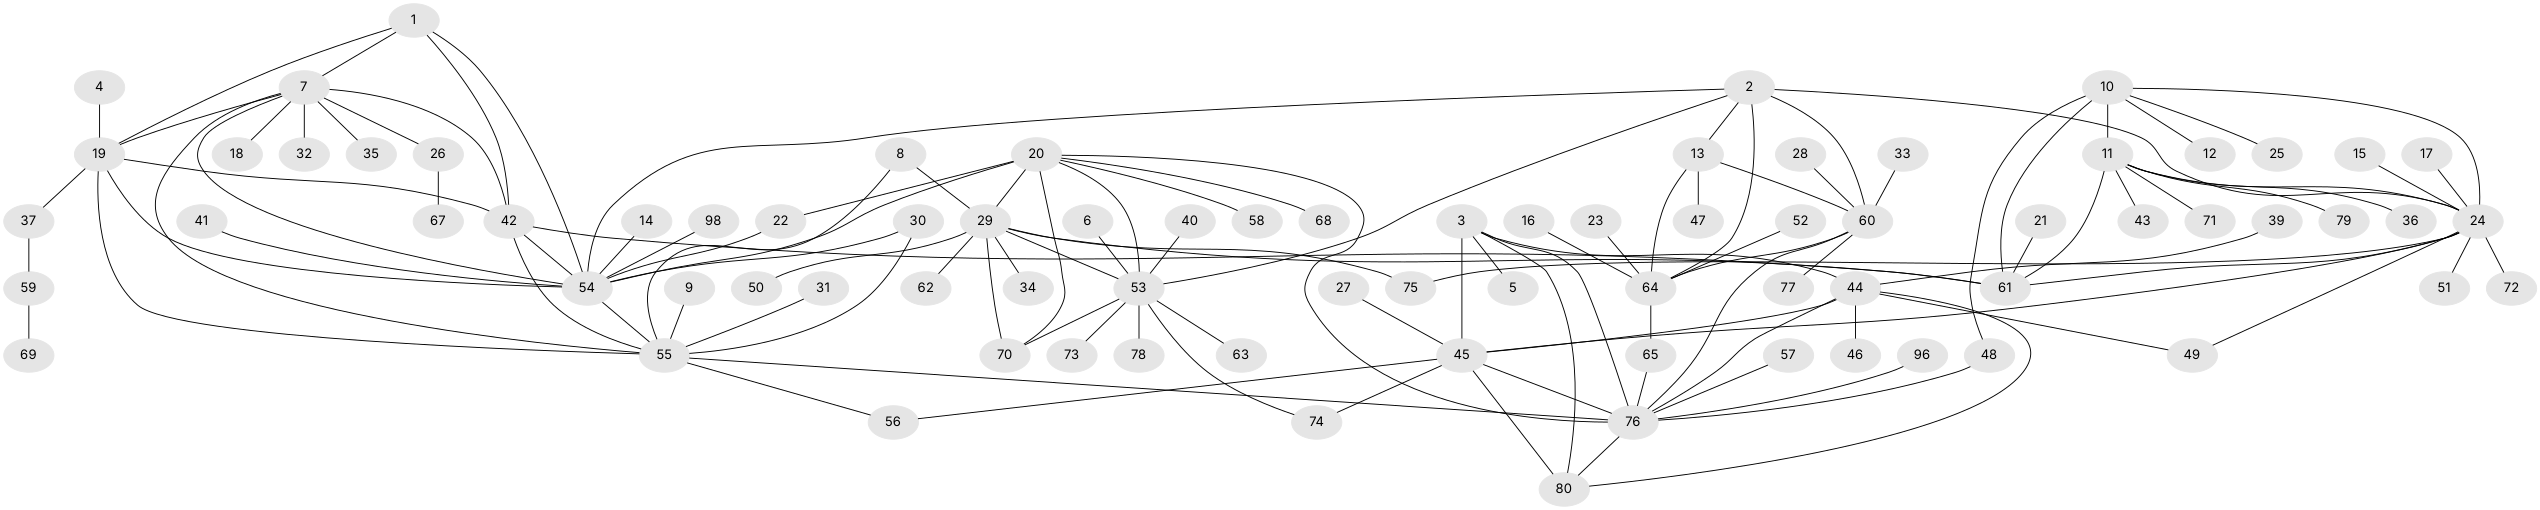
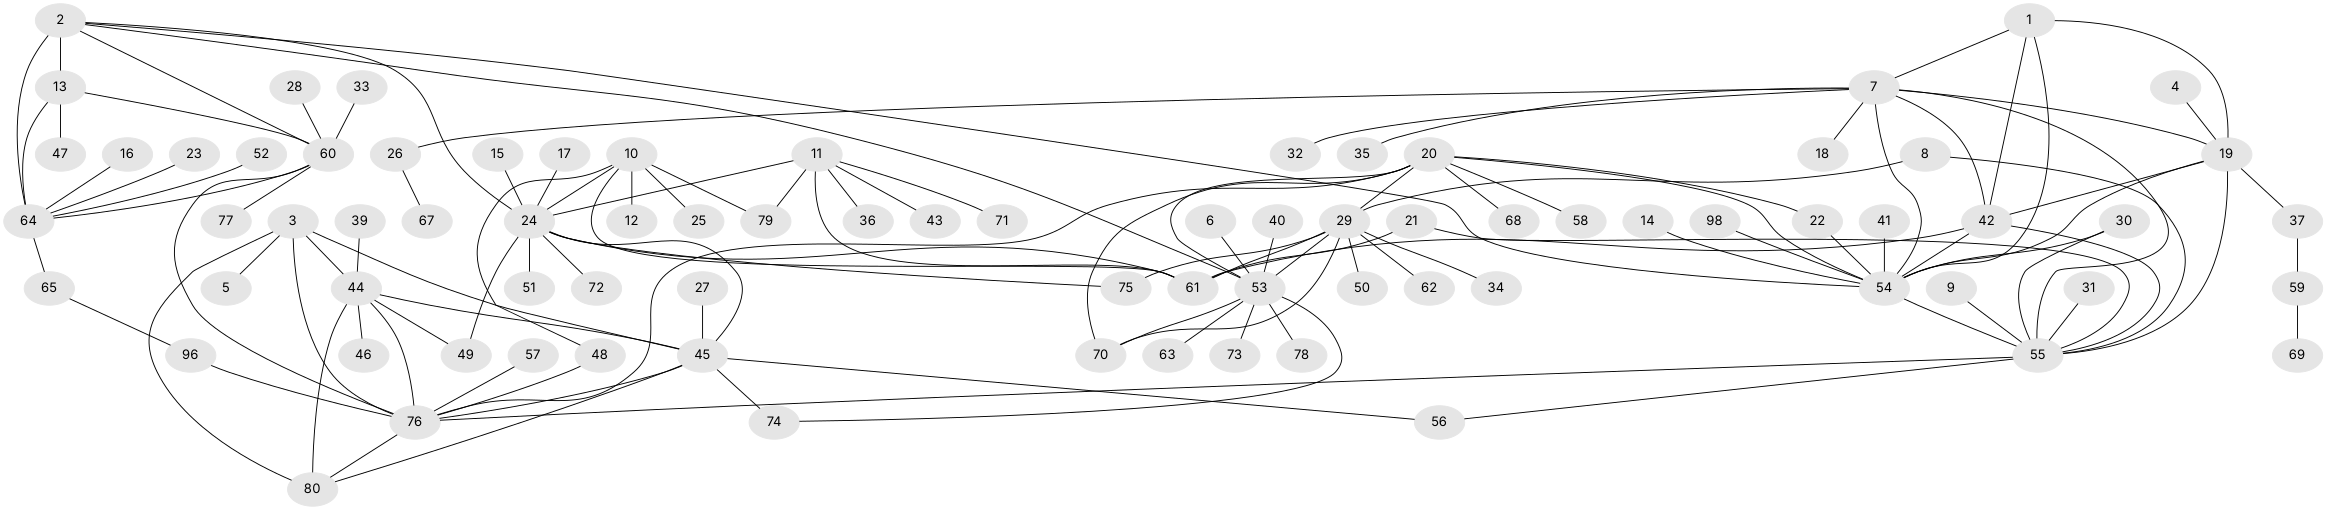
edge "10" -- "11": now "10" -- "79"
edge "21" -- "55": added
edge "65" -- "76": now "65" -- "96"
